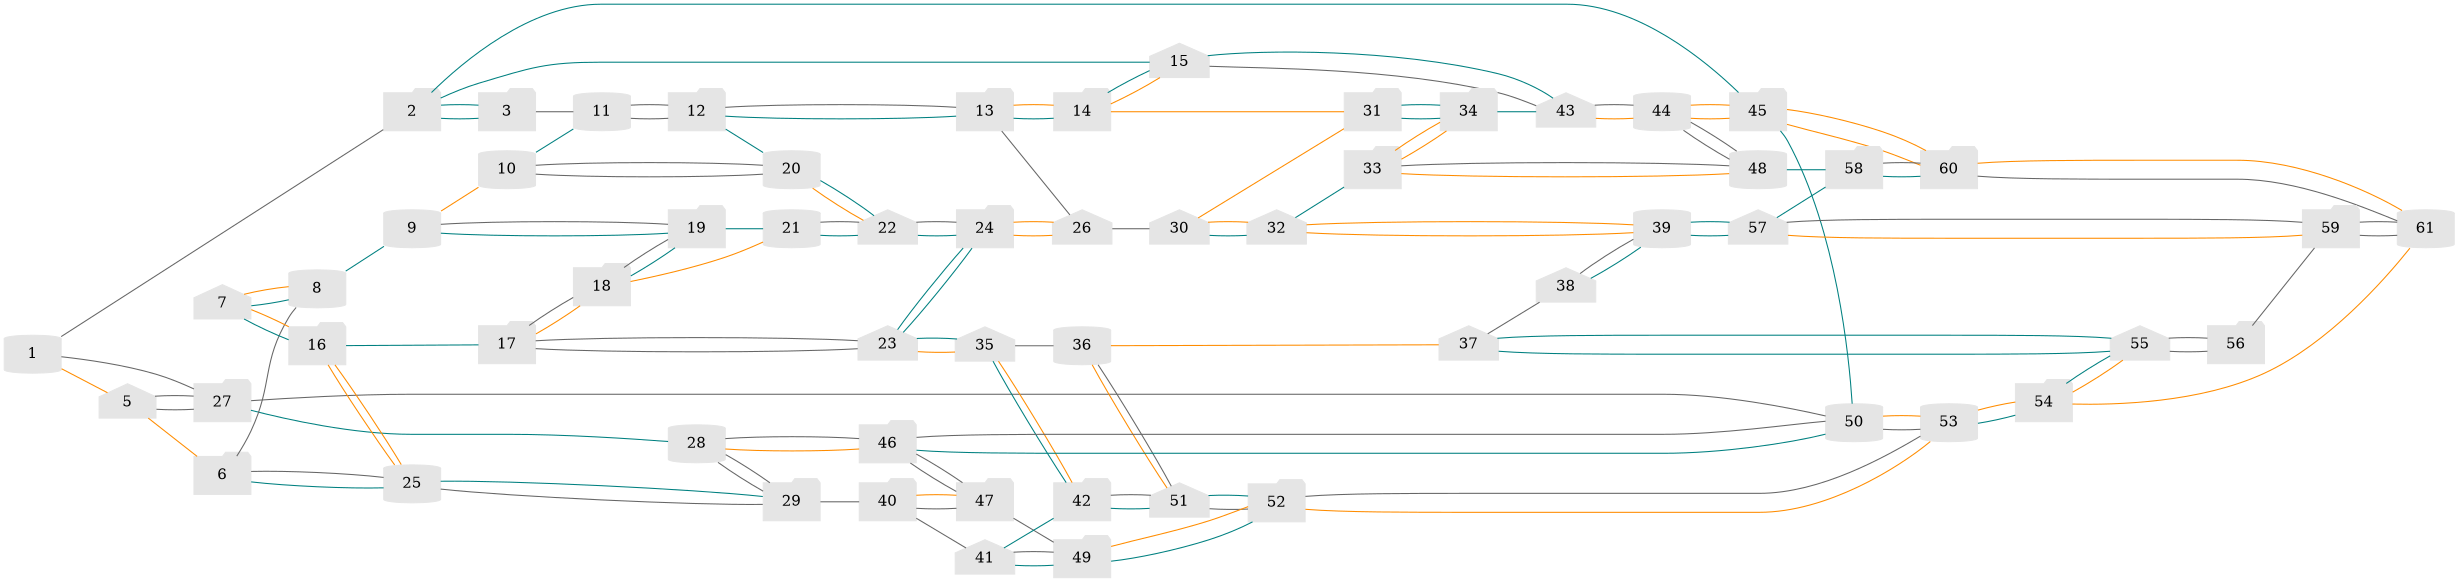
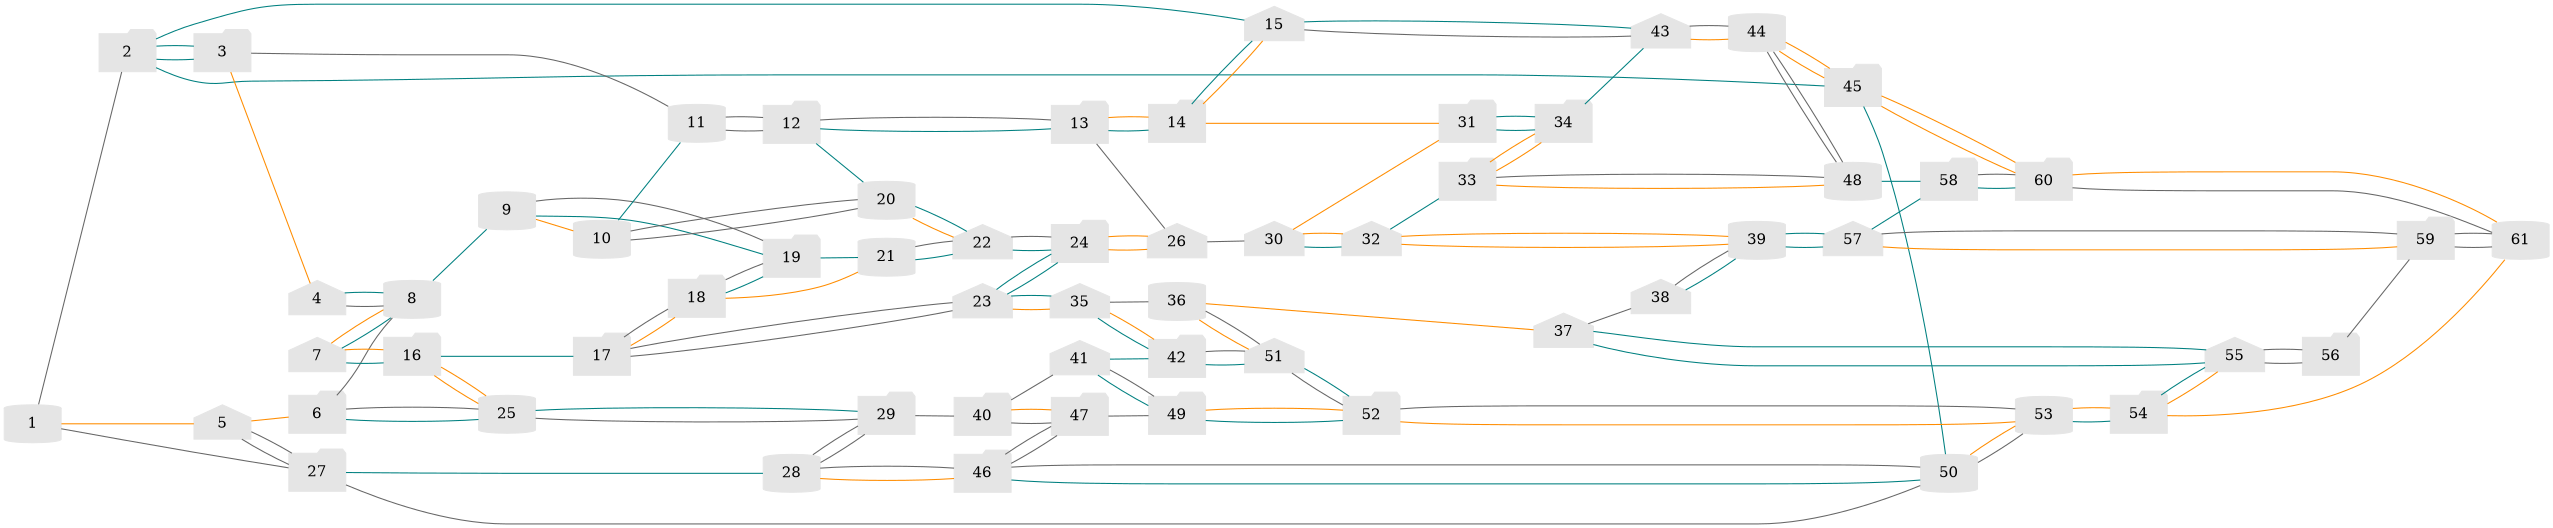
node "4": added
